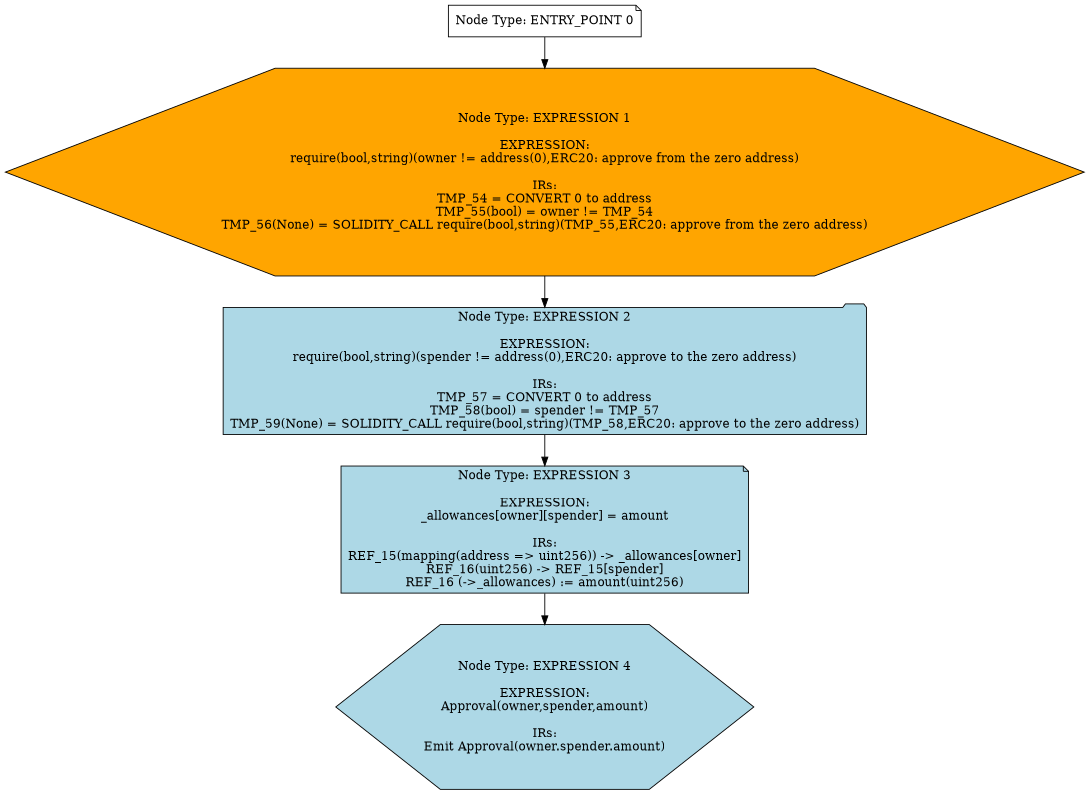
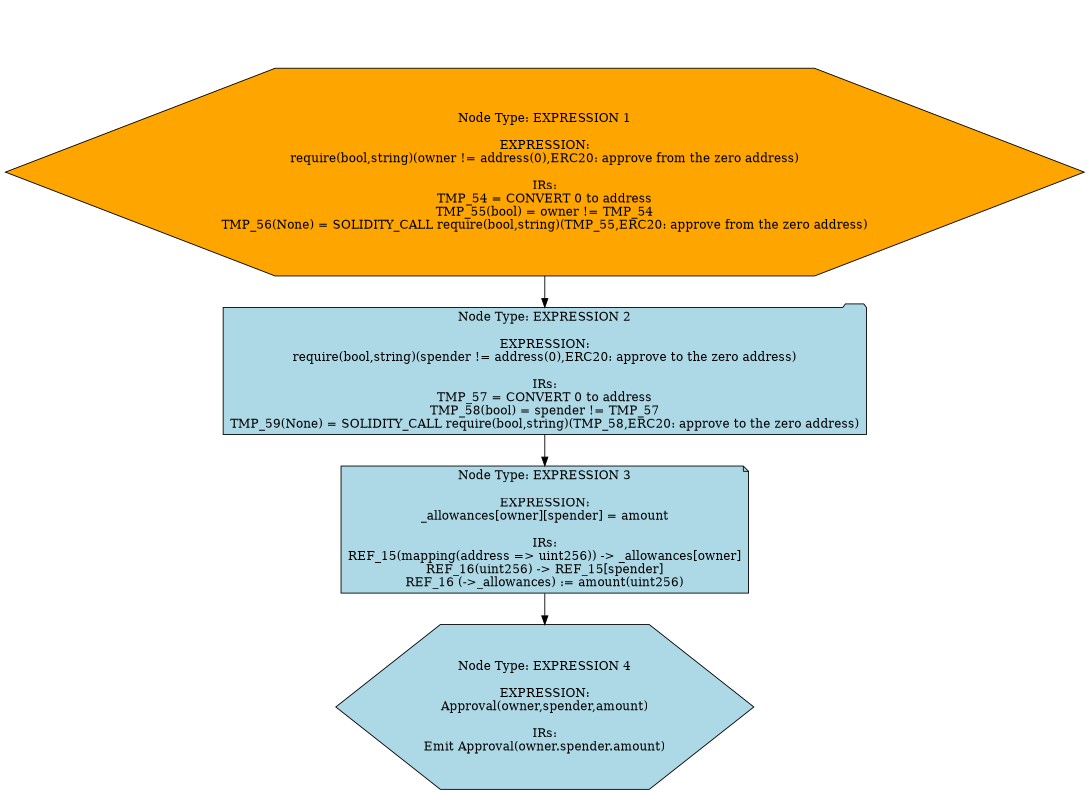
node "Node Type: ENTRY_POINT 0": removed
